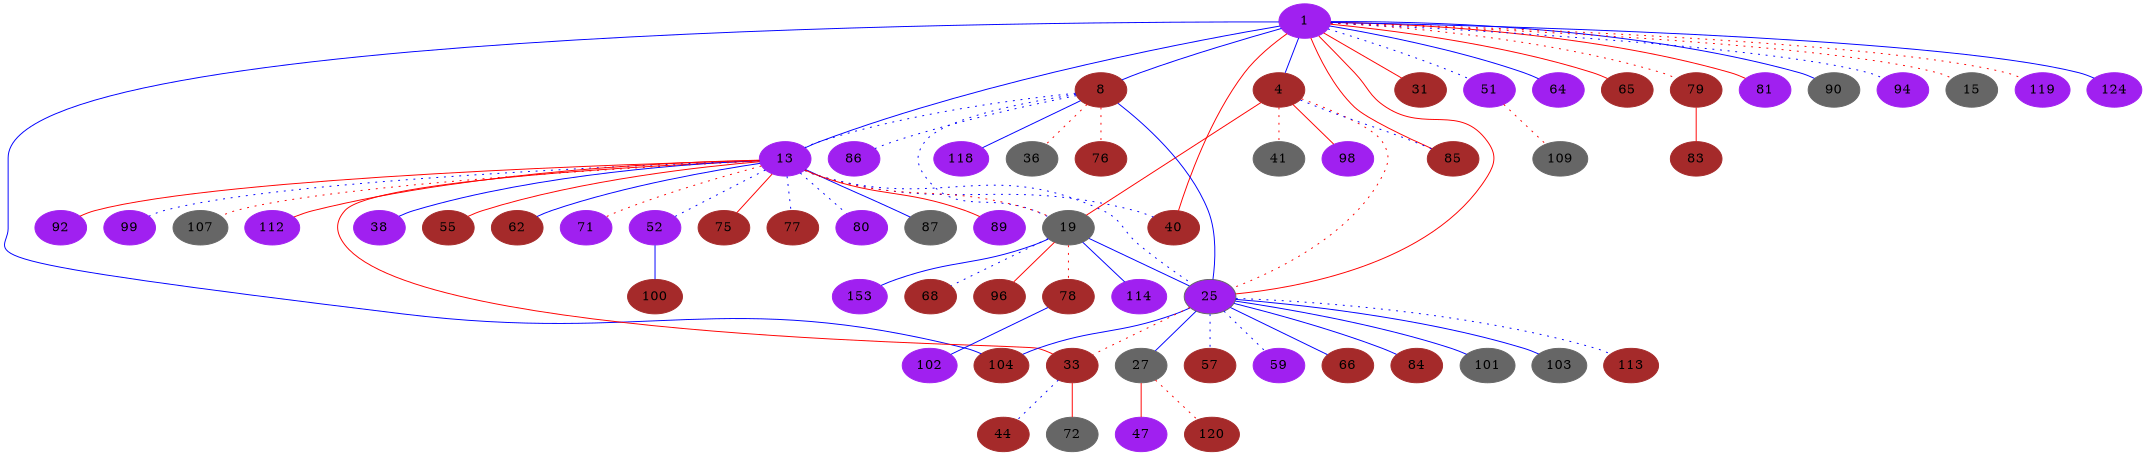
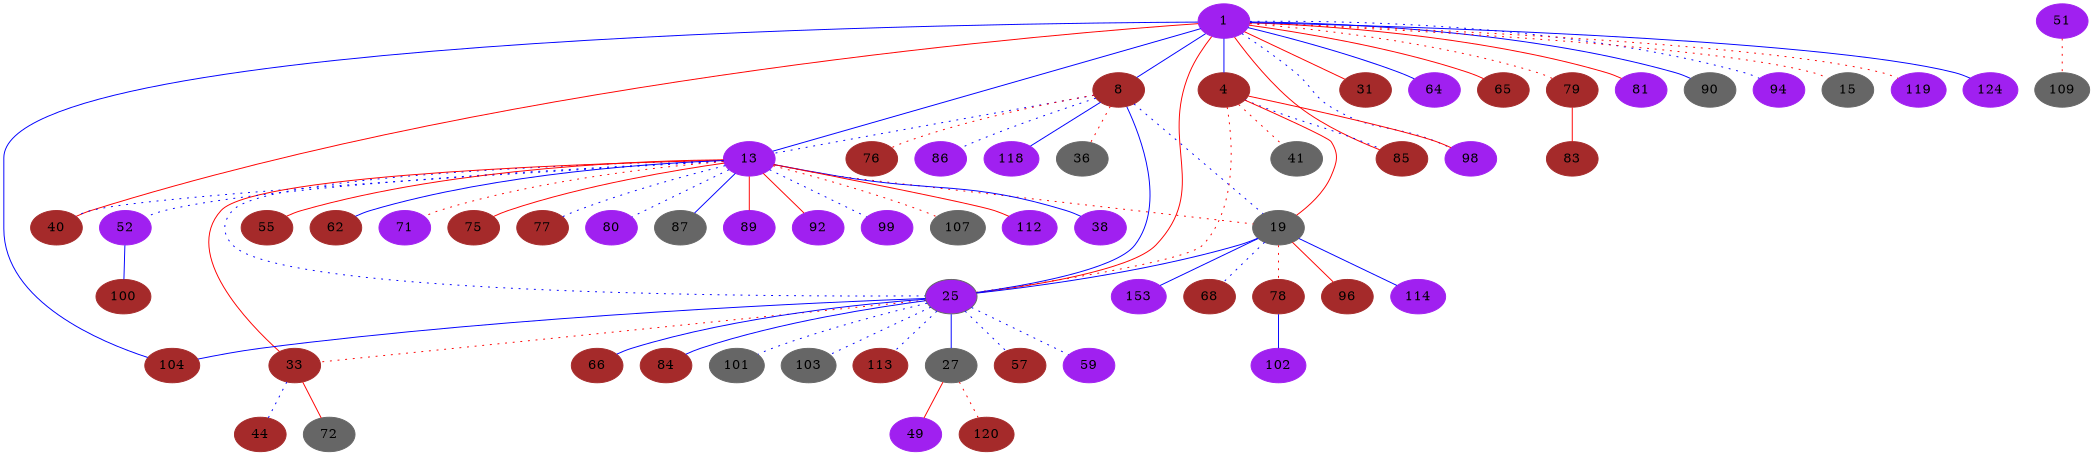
edge "1" -- "51": now "1" -- "98"
edge "25" -- "103": style solid -> dotted
edge "25" -- "101": style solid -> dotted
node "47": label "47" -> "49"
